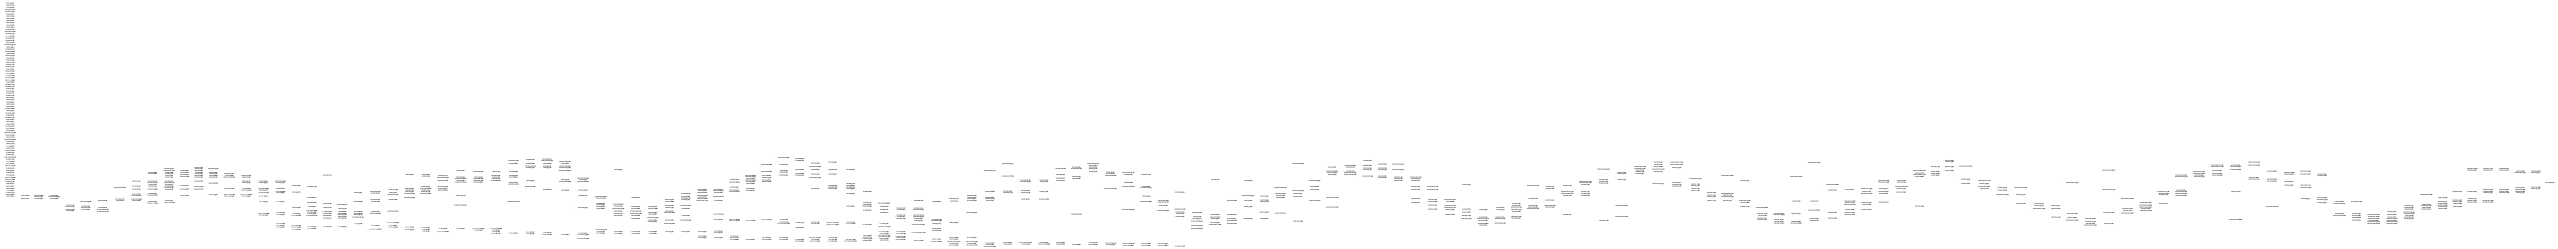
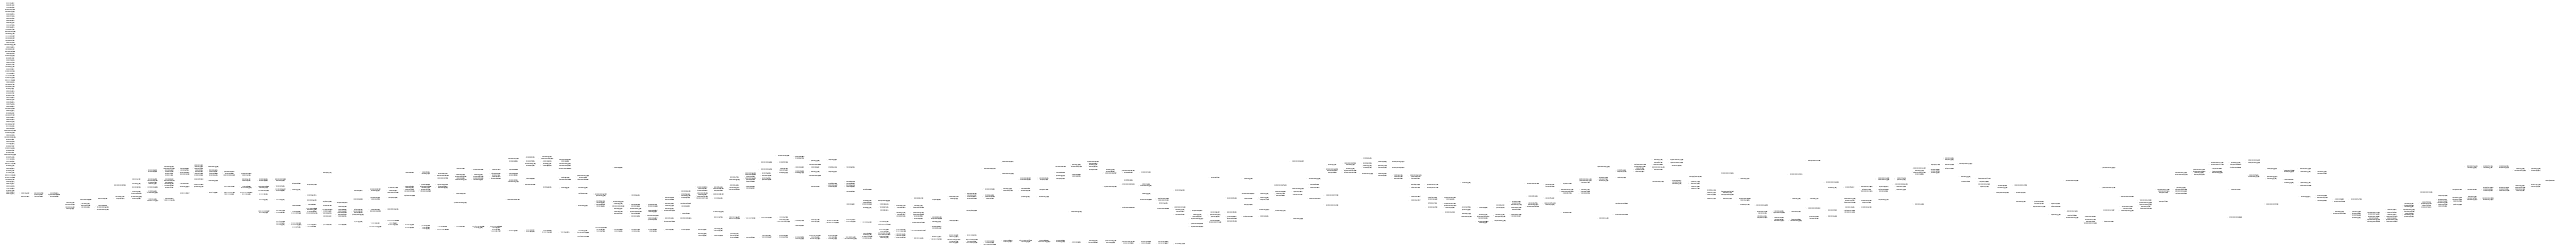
node "1101000011000000000_98-118:13-LEN:19": removed
